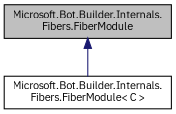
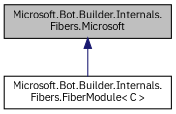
node "Microsoft.Bot.Builder.Internals. Fibers.FiberModule": label "Microsoft.Bot.Builder.Internals. Fibers.FiberModule" -> "Microsoft.Bot.Builder.Internals. Fibers.Microsoft"
